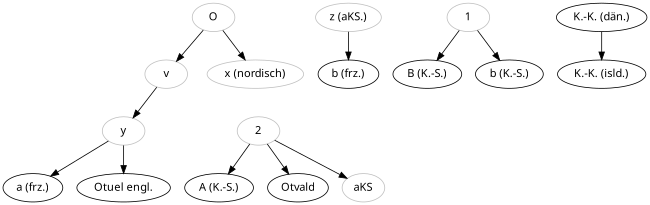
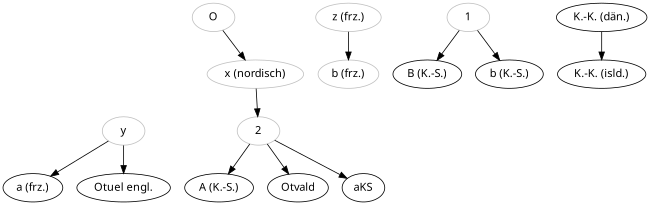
node "z (aKS.)": label "z (aKS.)" -> "z (frz.)"
node "v": removed
node "b (frz.)": color black -> grey
edge "x (nordisch)" -> "2": added
node "aKS": color grey -> black
